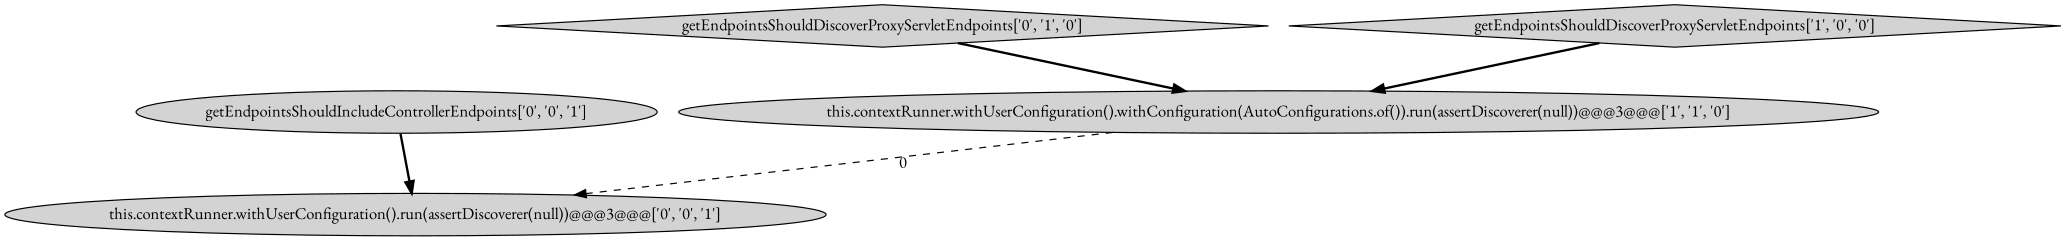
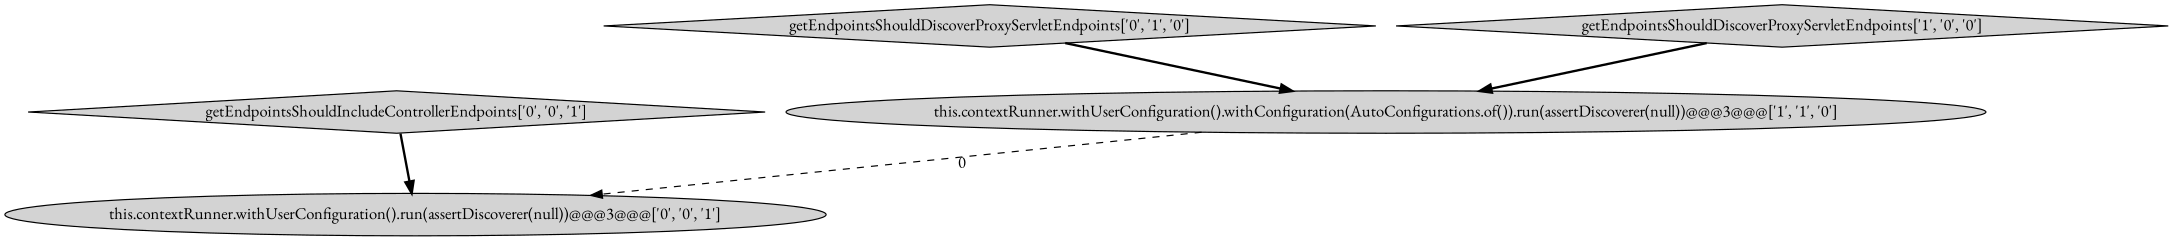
node "getEndpointsShouldIncludeControllerEndpoints['0', '0', '1']": shape ellipse -> diamond
